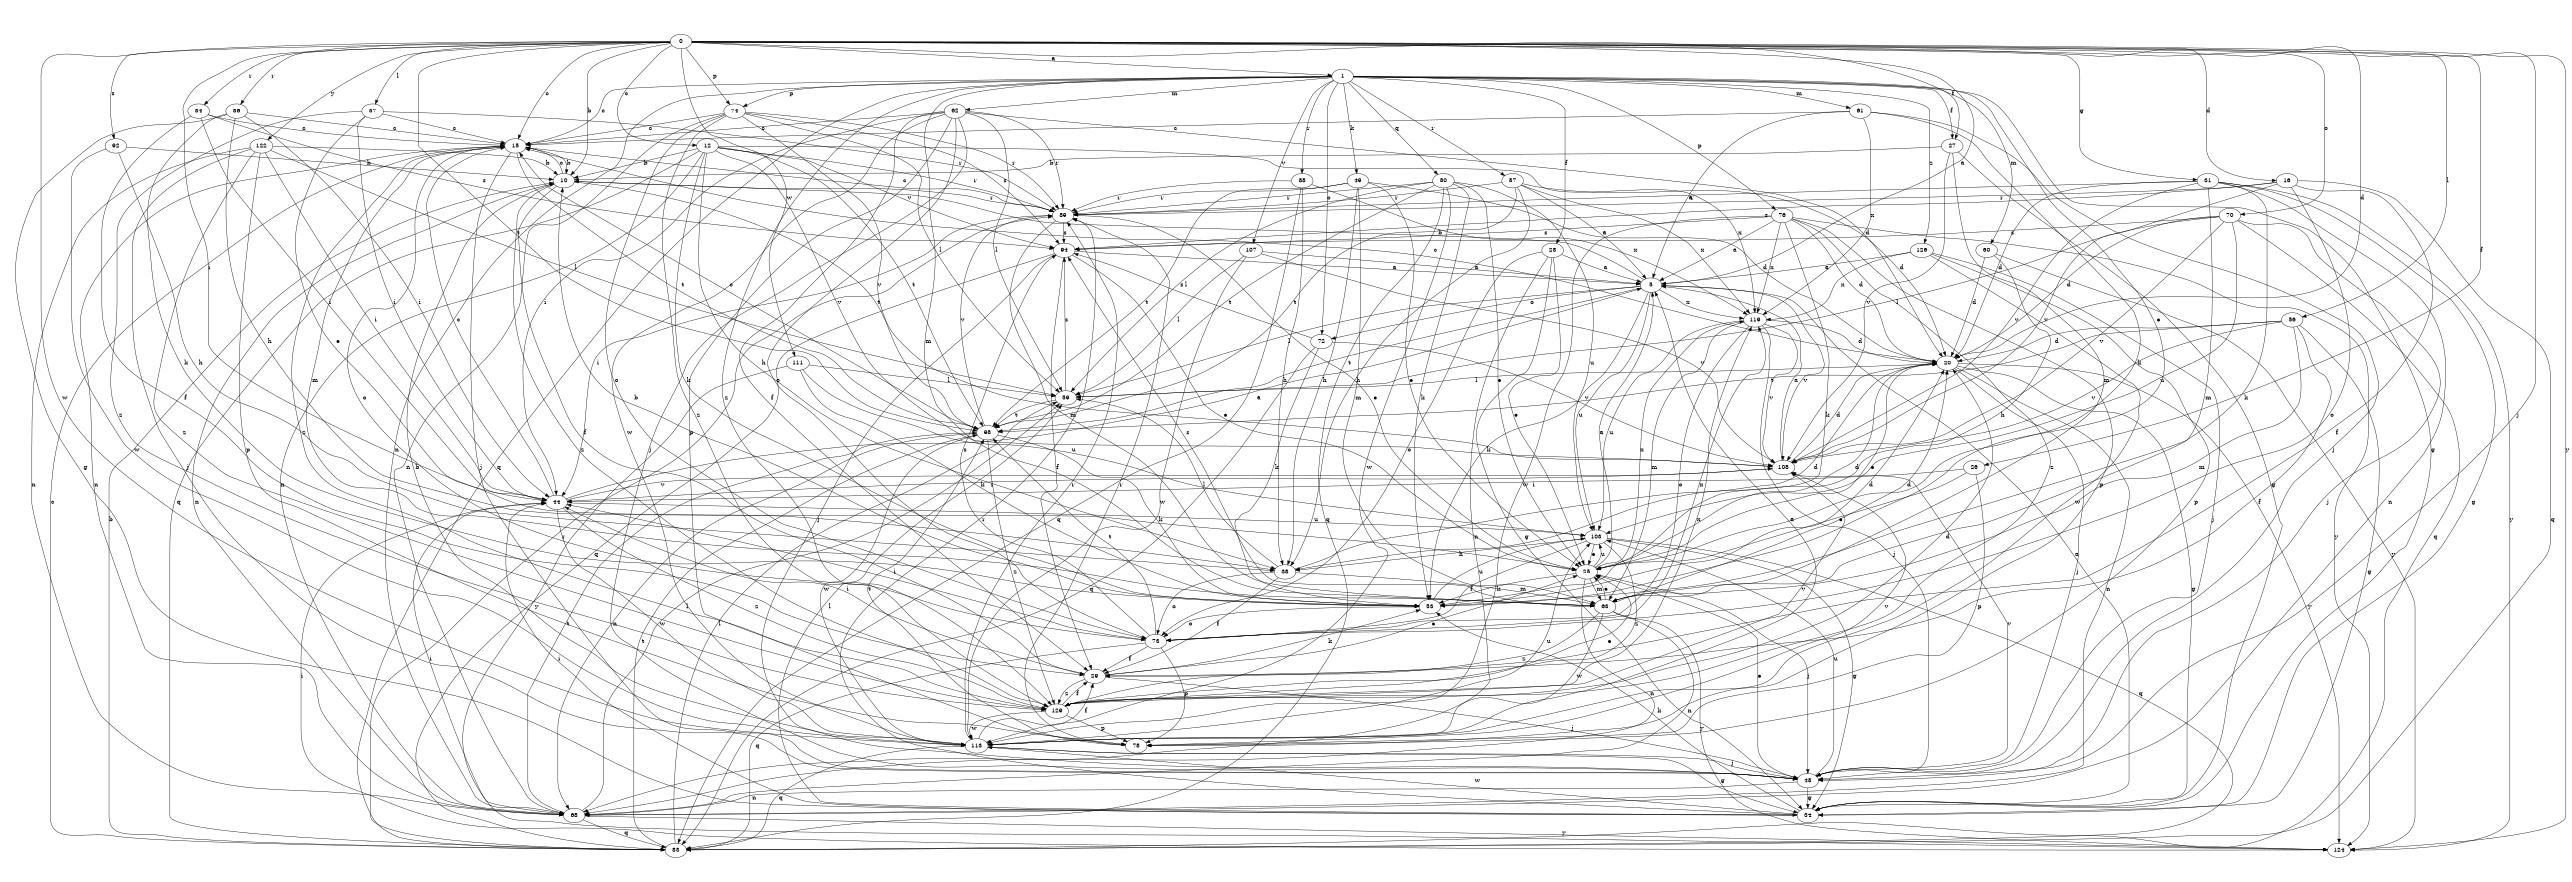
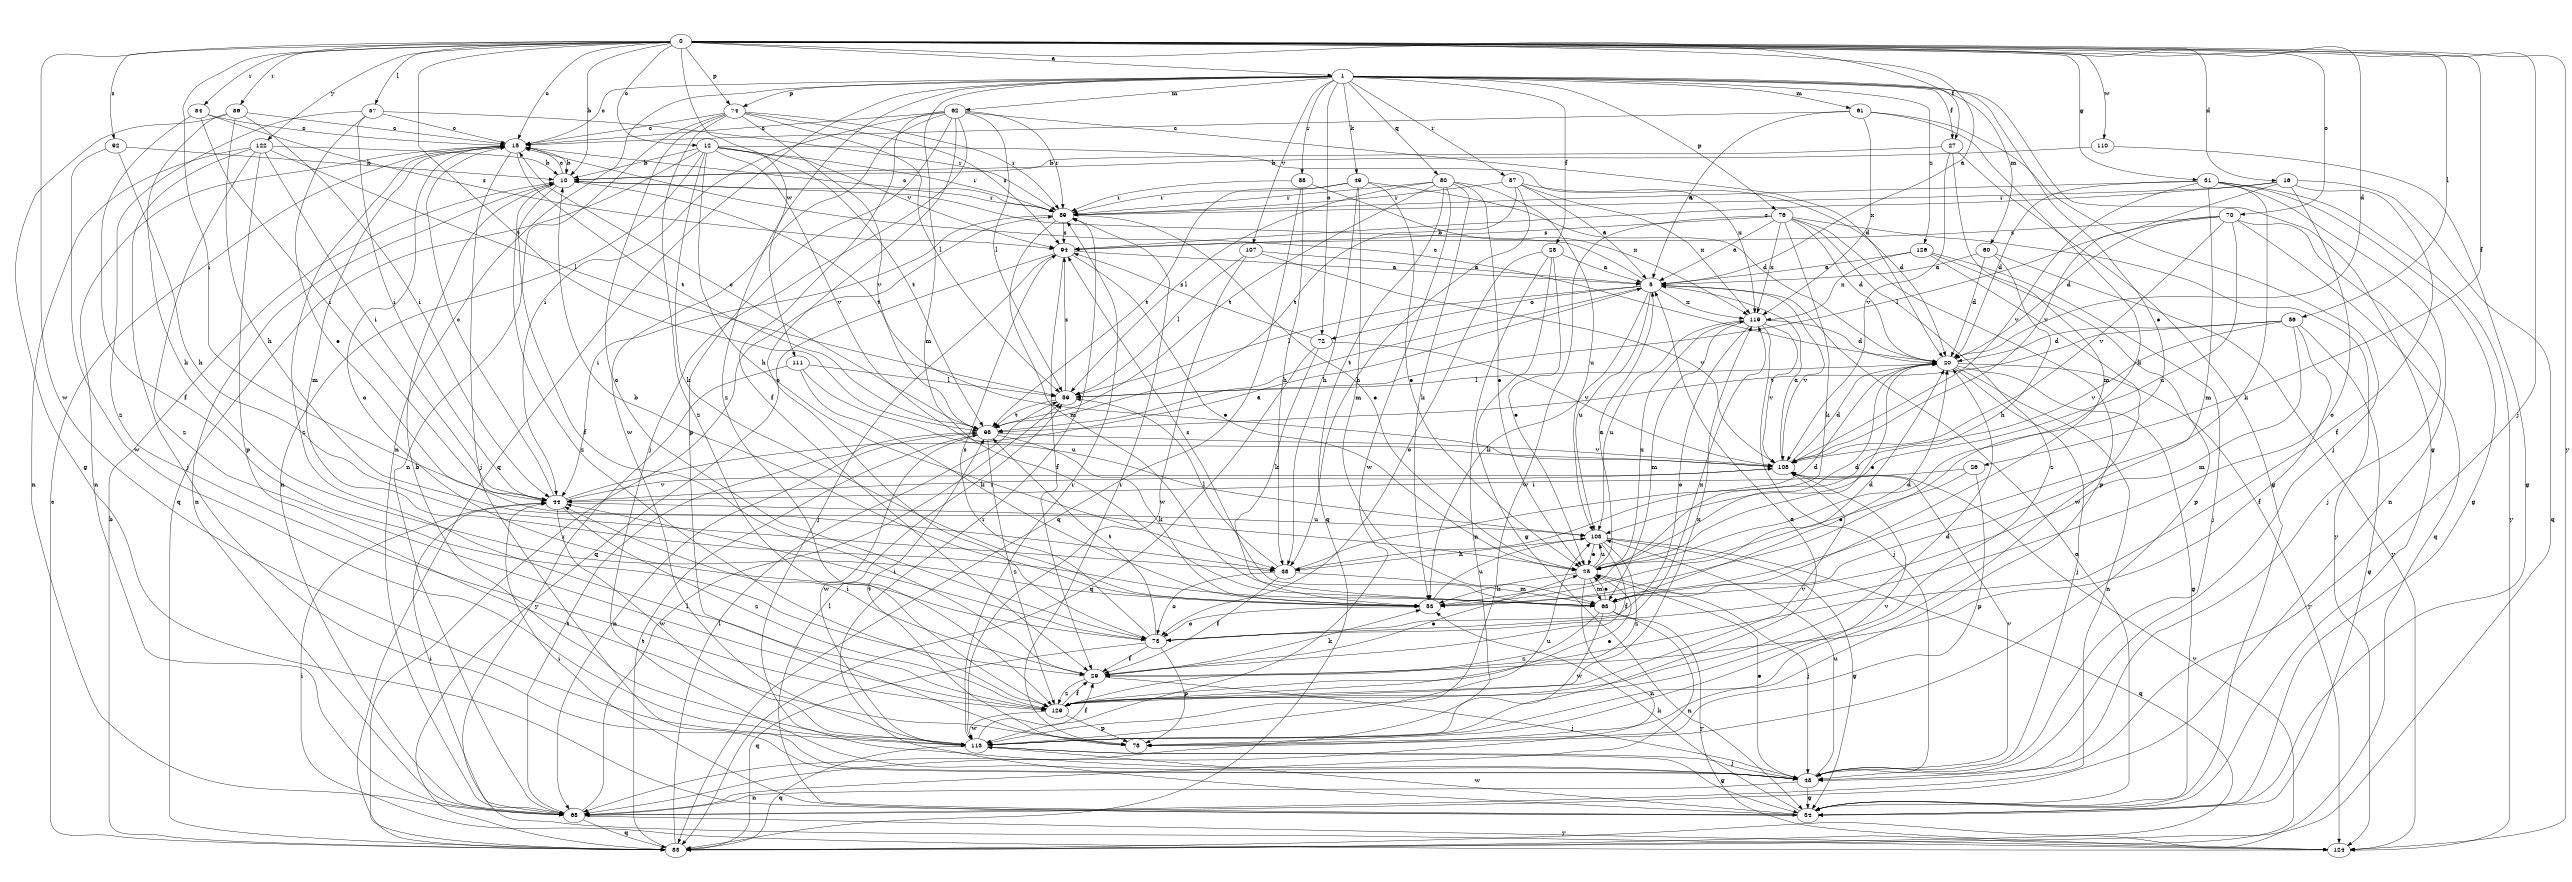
node "110": added
edge "60" -> "5": added, label "a"
edge "98" -> "89": now "98" -> "108"
edge "103" -> "73": now "103" -> "29"
edge "83" -> "108": added, label "v"
